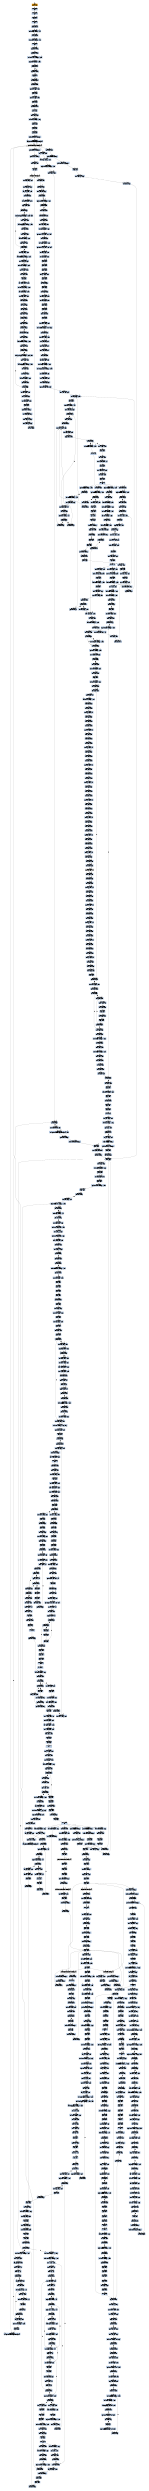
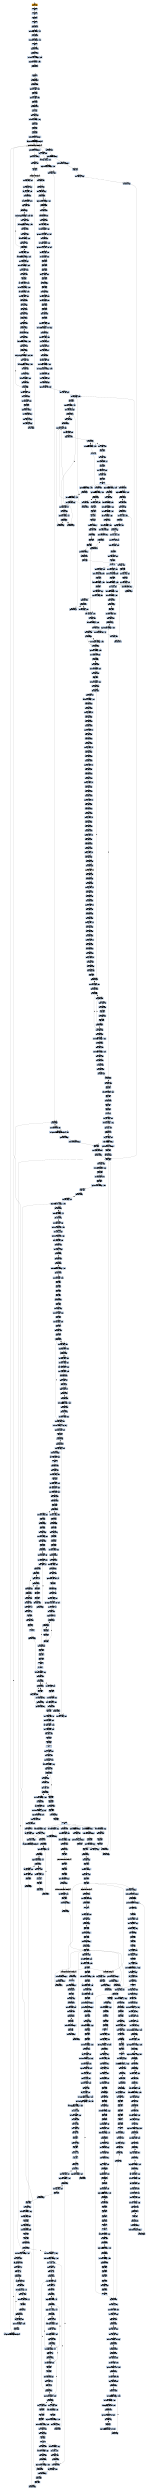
node "0x0040904a jmp 0x0040a2d8": removed
